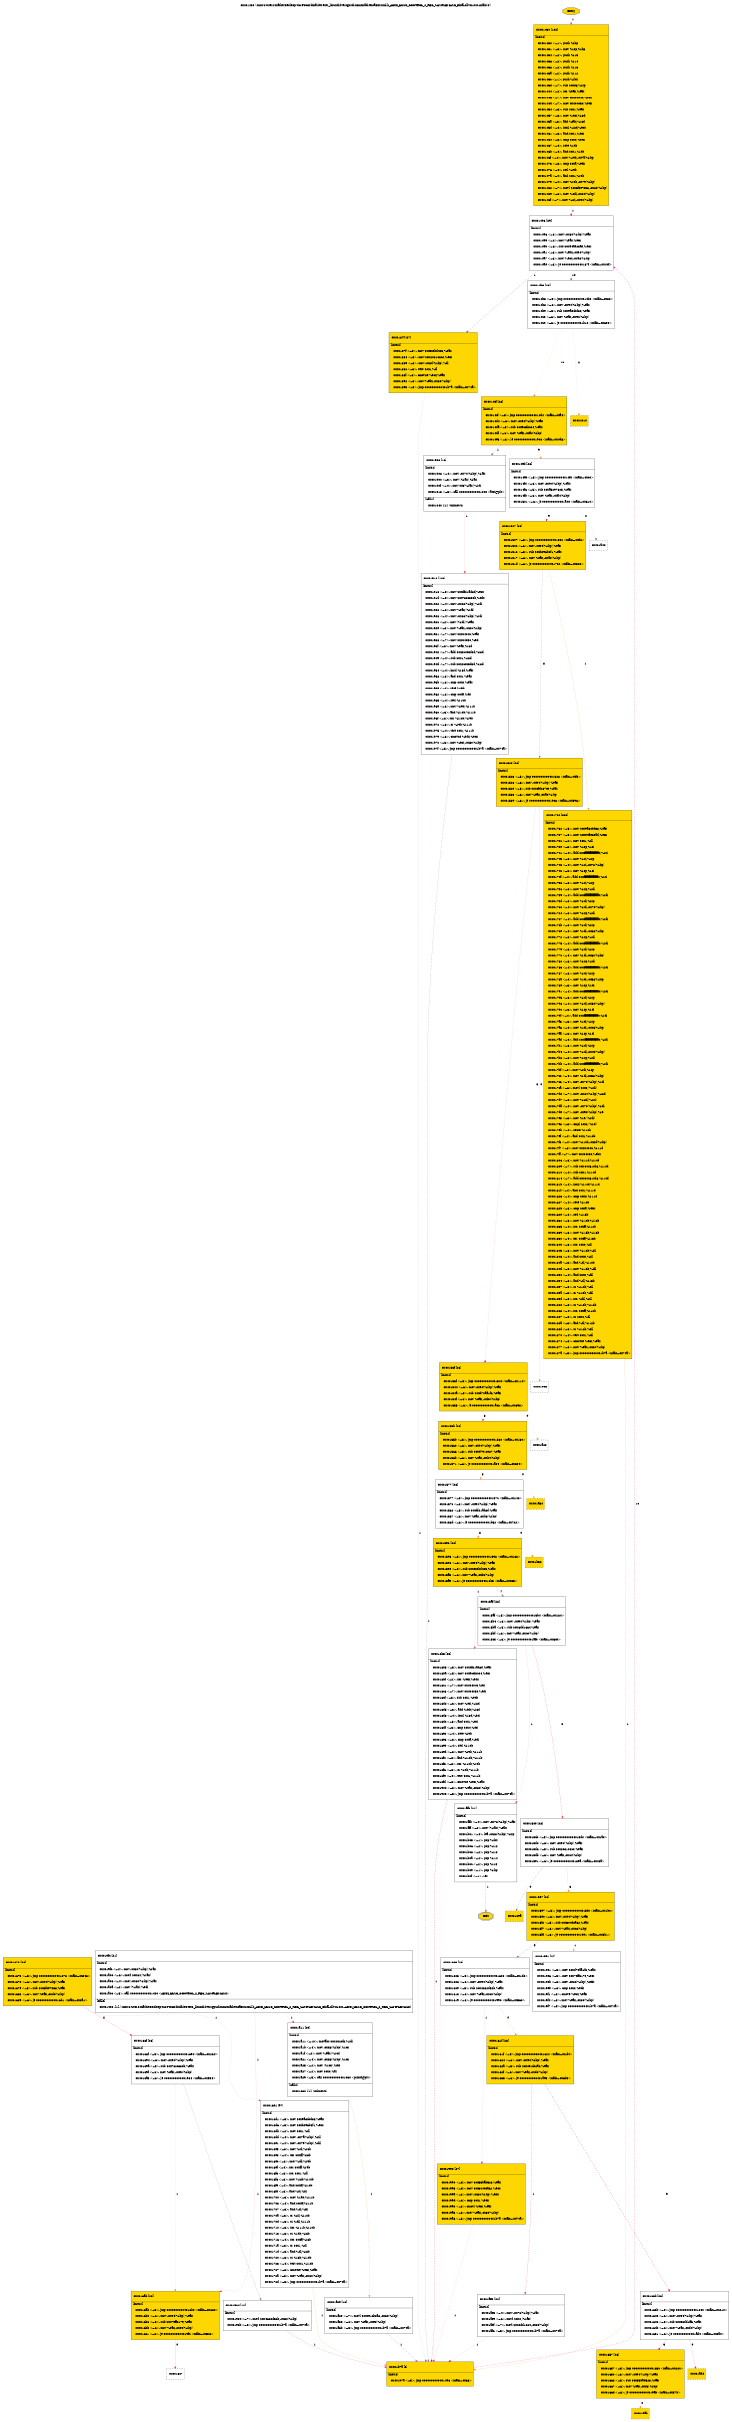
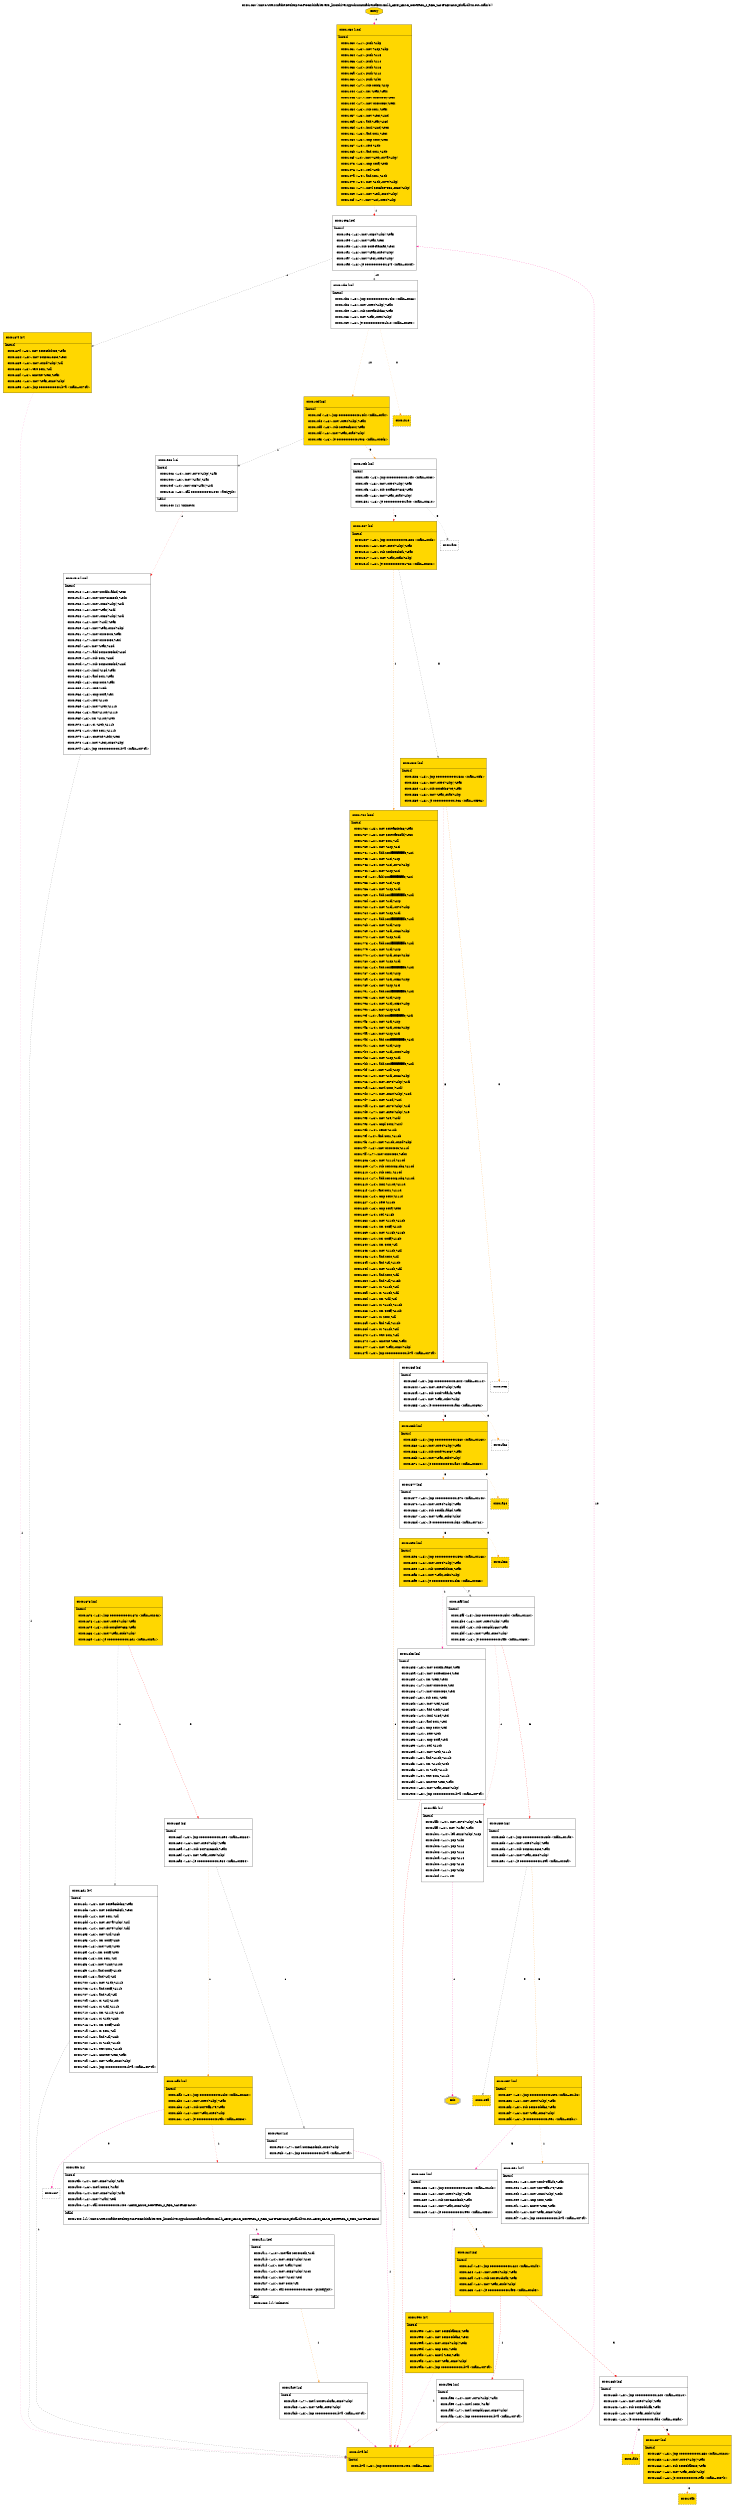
node "0x40153f [28]": fillcolor gold -> white
edge "0x4019fc [21]" -> "0x4016ab [28]": reversed
edge "0x4016d1 [97]" -> "0x401b7a [5]": color darkorange -> gray40
